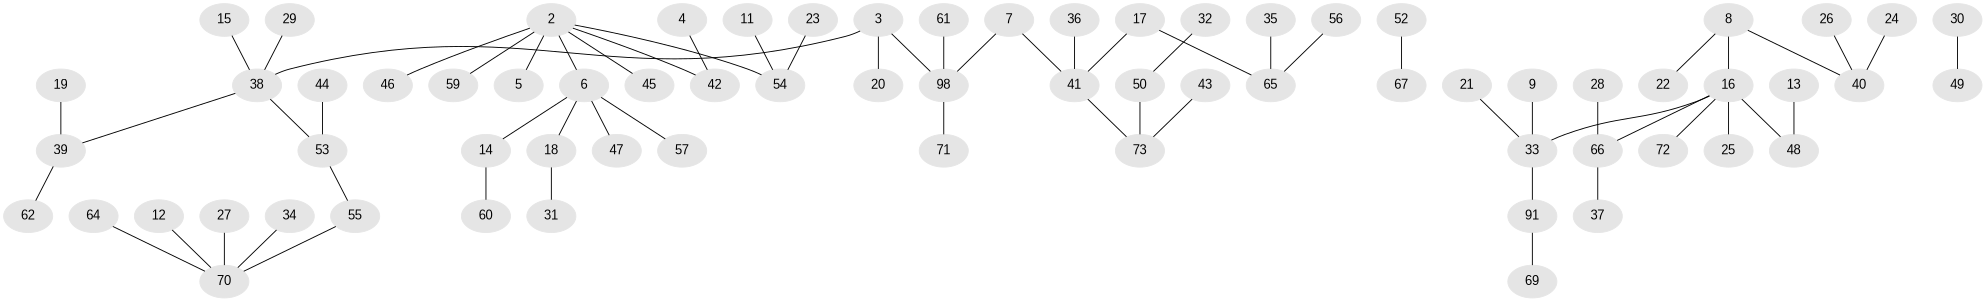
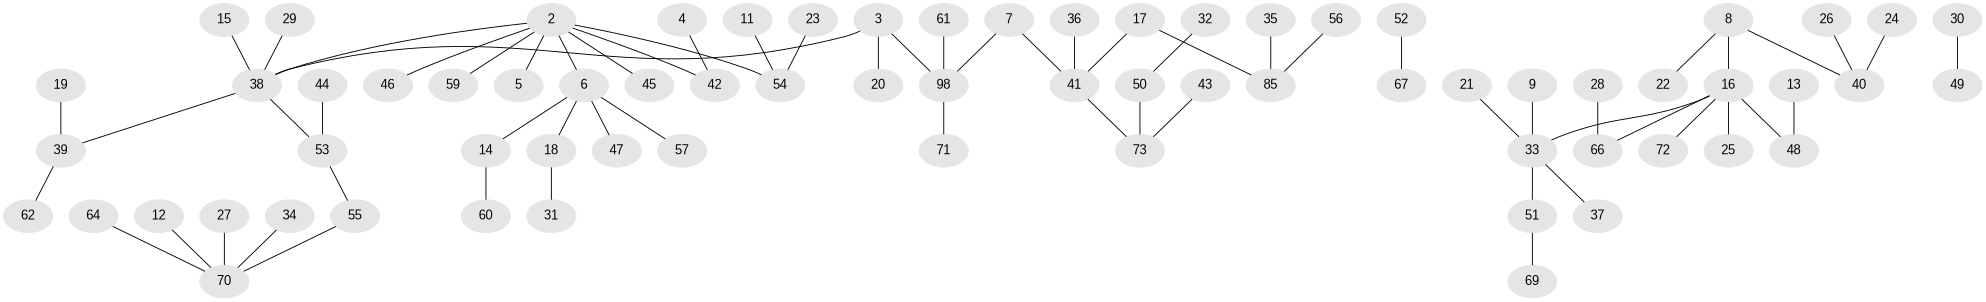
edge "2" -- "38": added
node "65": label "65" -> "85"
edge "66" -- "37": now "33" -- "37"
node "91": label "91" -> "51"
